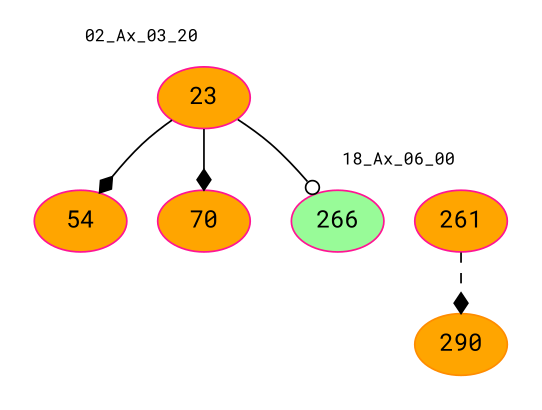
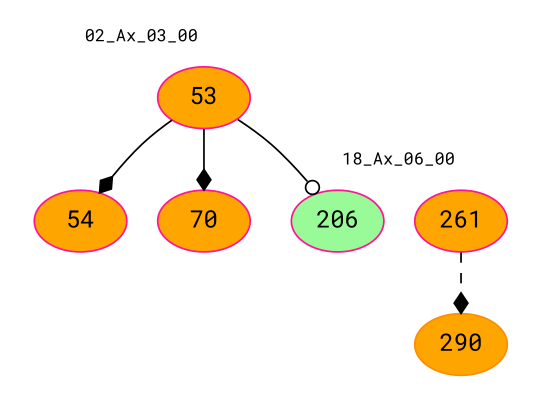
cluster "02_Ax_03_20": label "02_Ax_03_20" -> "02_Ax_03_00"
node "23": label "23" -> "53"
node "266": label "266" -> "206"
